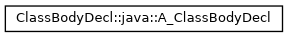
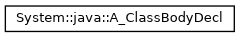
node "ClassBodyDecl::java::A_ClassBodyDecl": label "ClassBodyDecl::java::A_ClassBodyDecl" -> "System::java::A_ClassBodyDecl"
